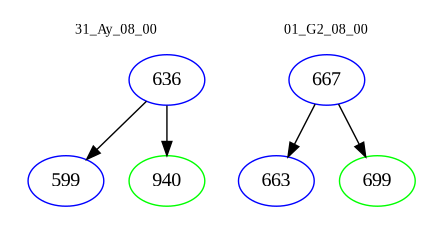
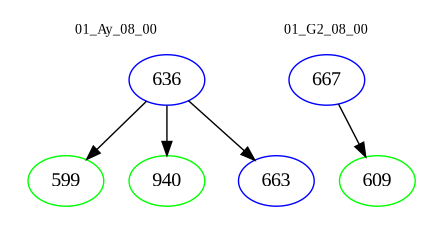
cluster "31_Ay_08_00": label "31_Ay_08_00" -> "01_Ay_08_00"
edge "667" -> "663": now "636" -> "663"
node "599": color blue -> green
node "699": label "699" -> "609"
